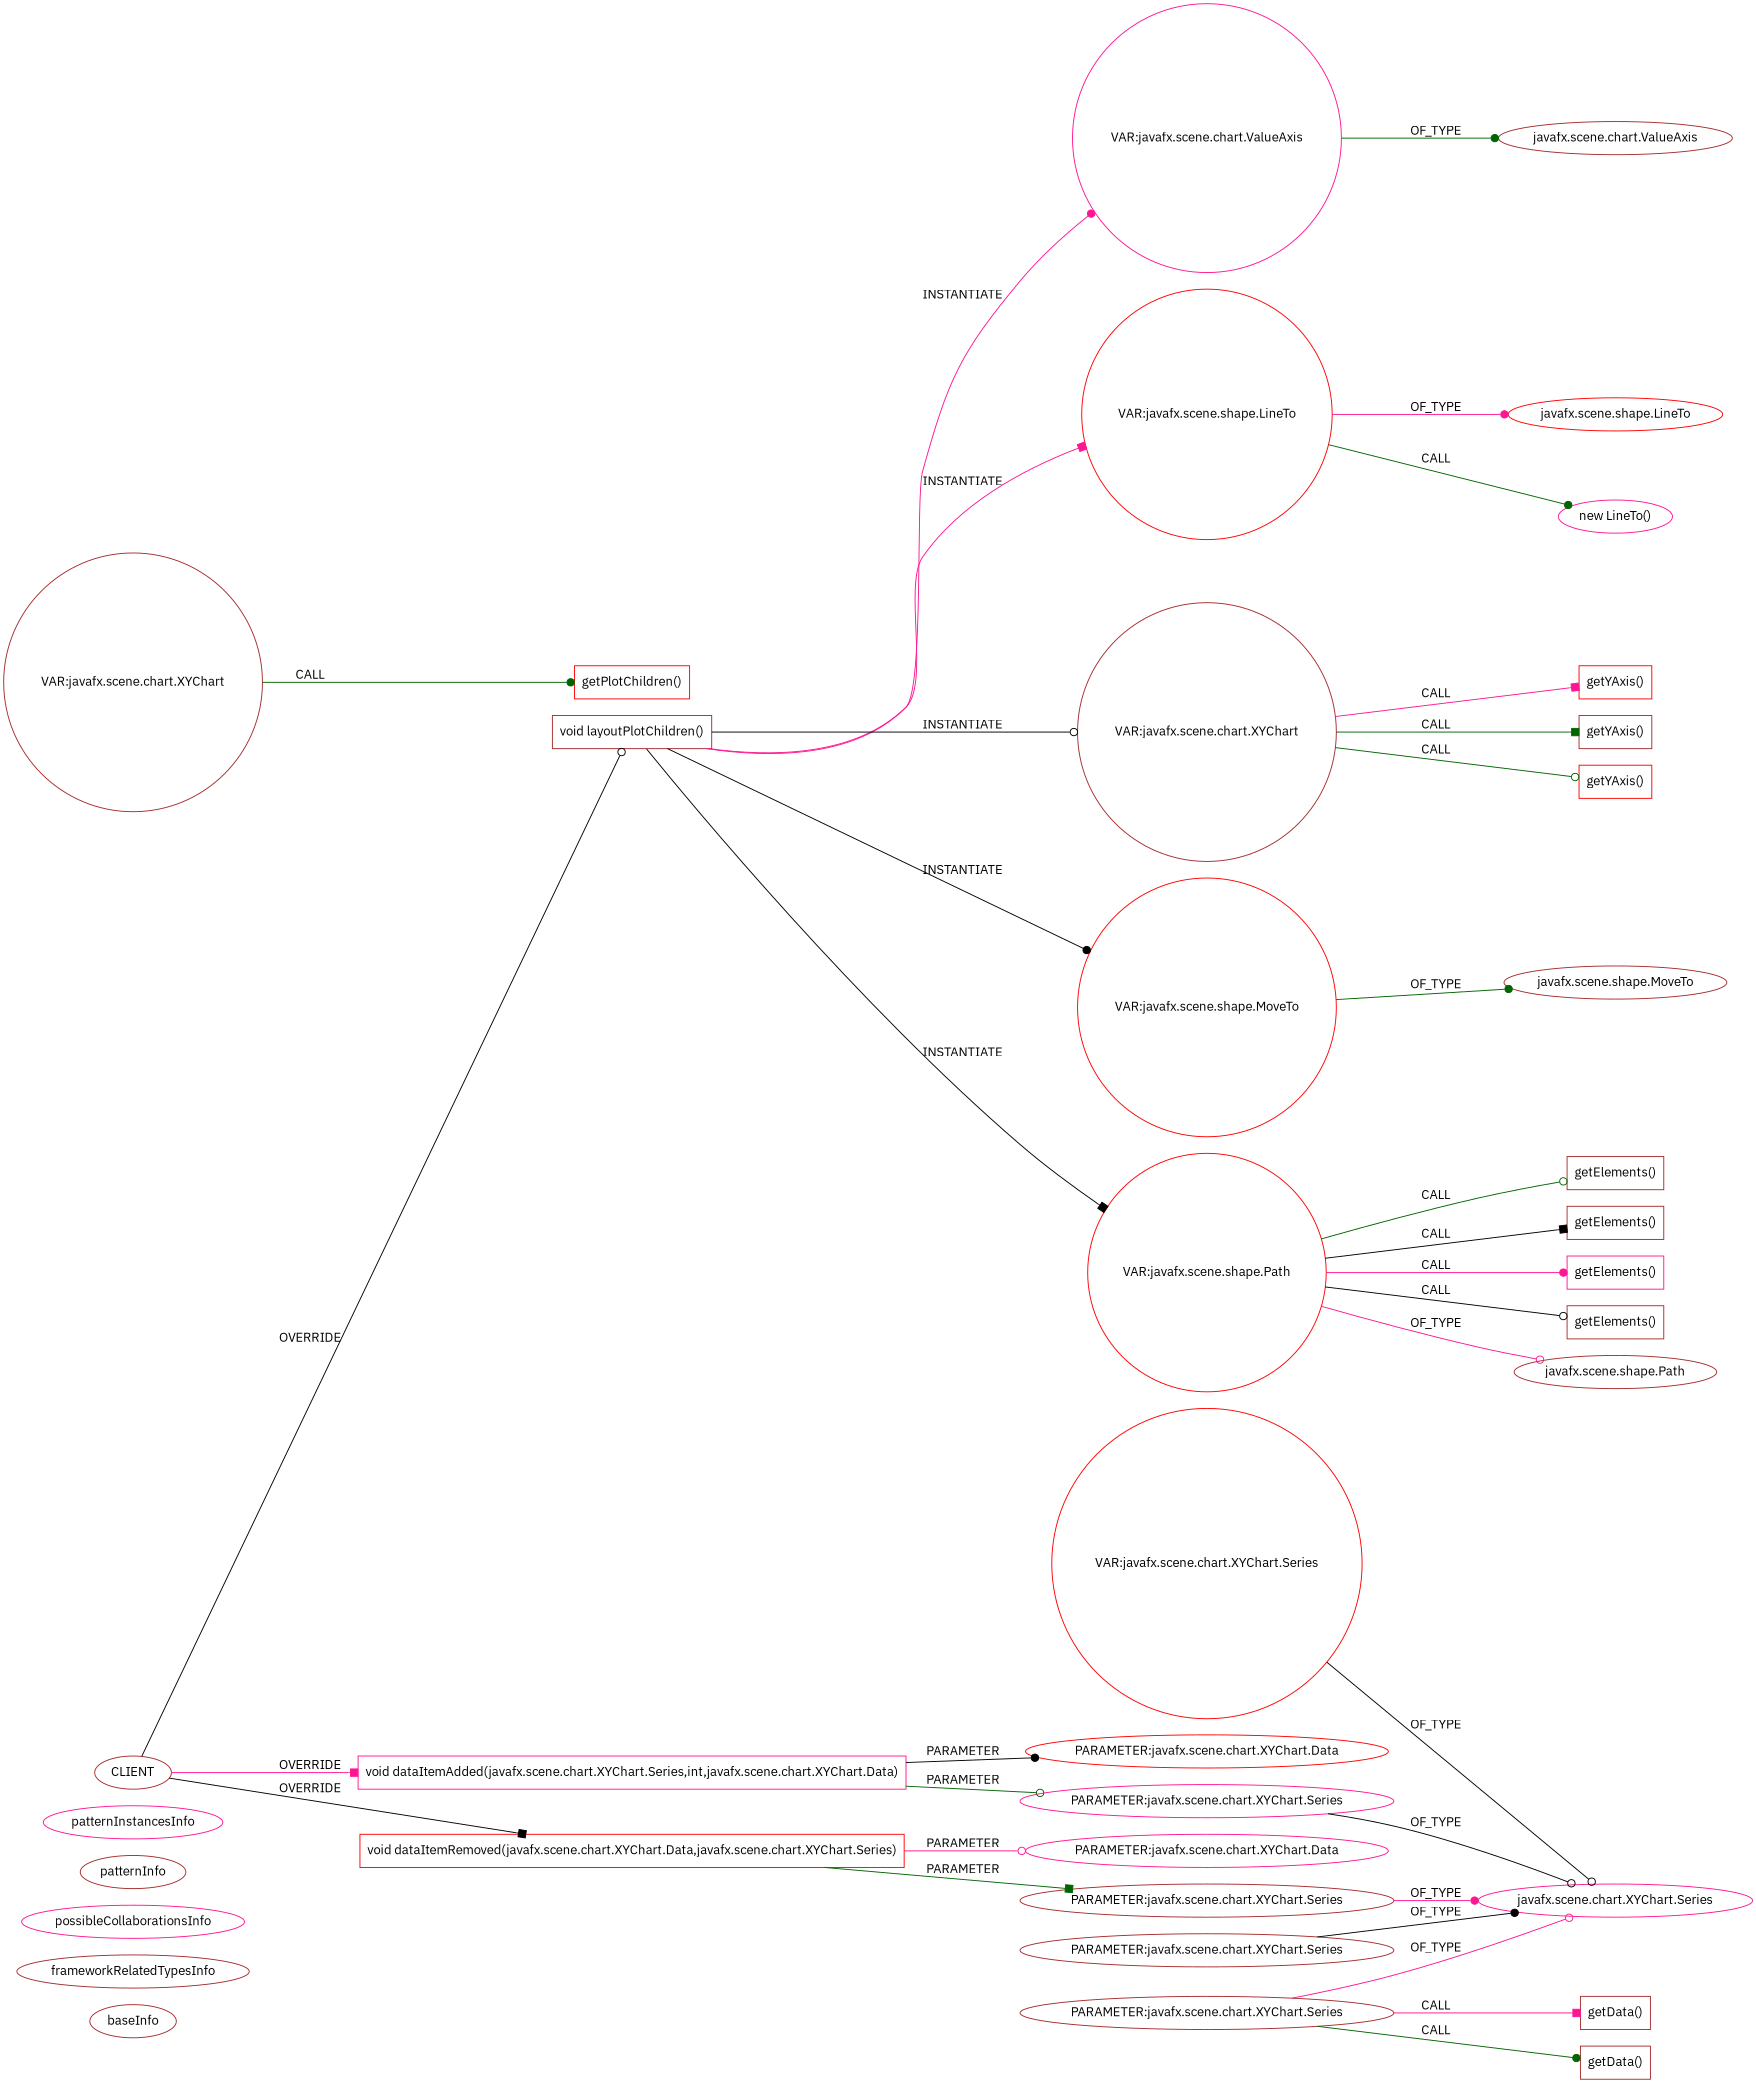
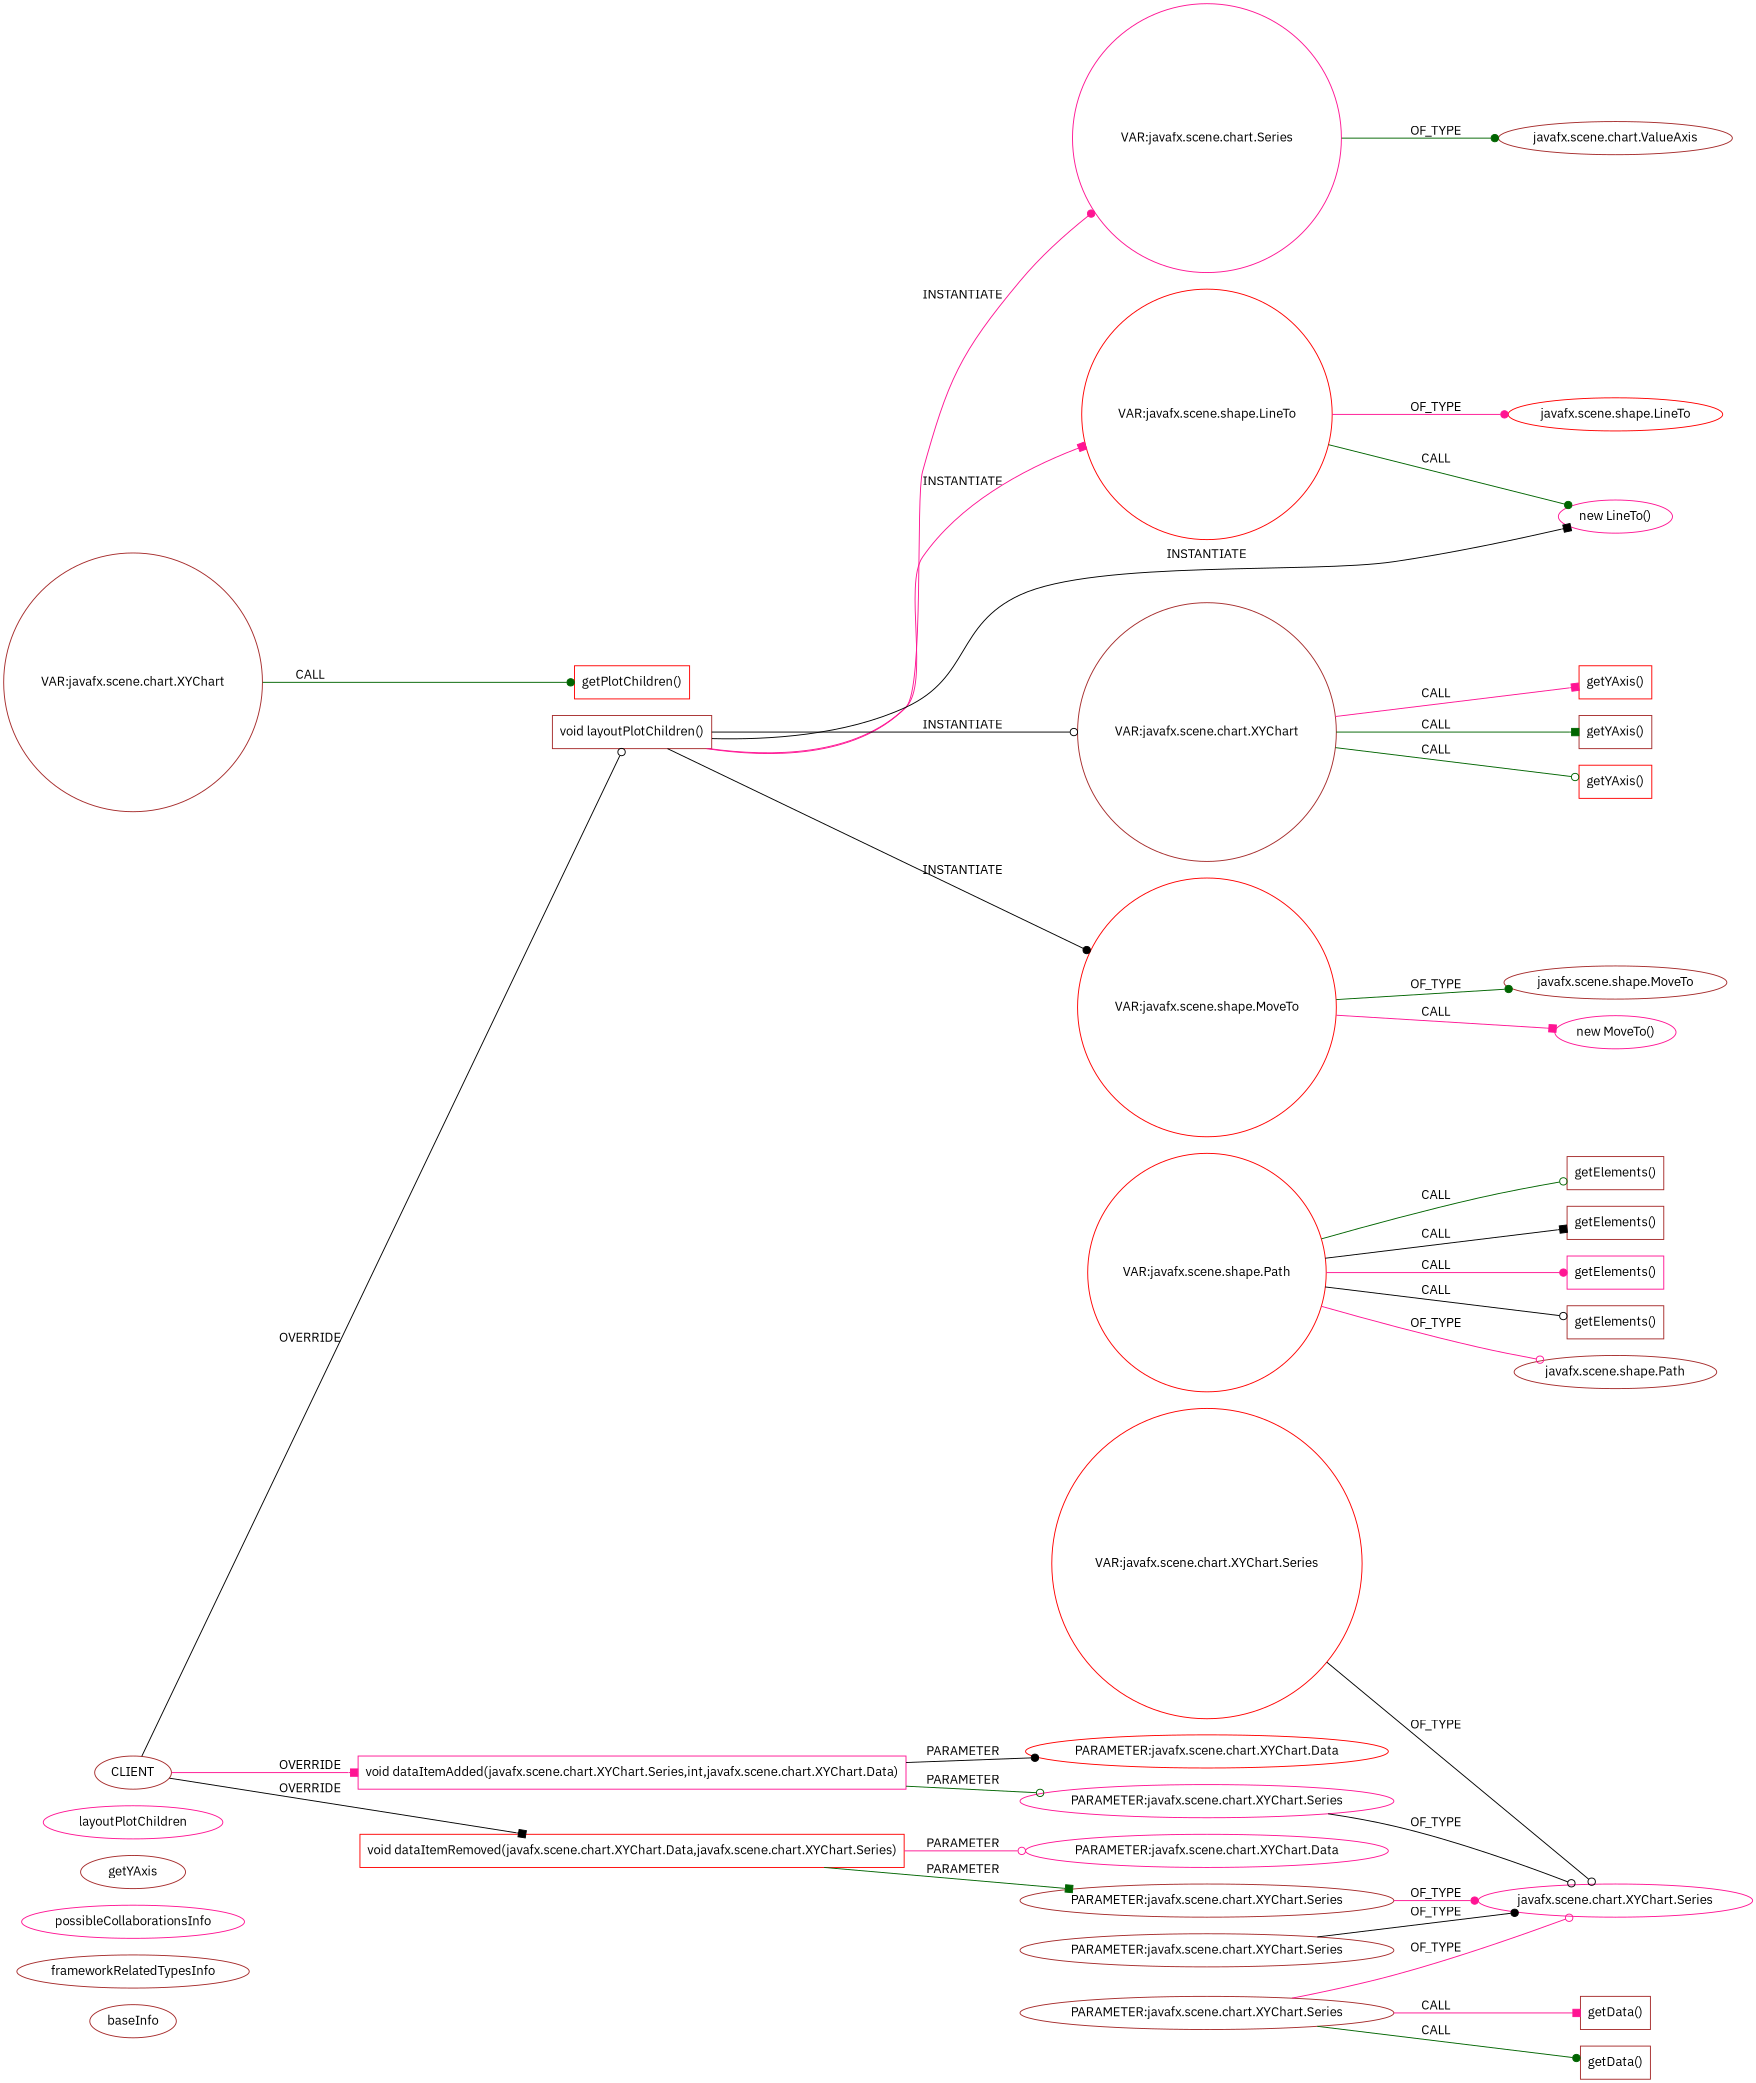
node "VAR:javafx.scene.chart.ValueAxis": label "VAR:javafx.scene.chart.ValueAxis" -> "VAR:javafx.scene.chart.Series"
edge "void layoutPlotChildren()" -> "VAR:javafx.scene.shape.Path": now "void layoutPlotChildren()" -> "new LineTo()"
node "new MoveTo()": added
node "patternInstancesInfo": label "patternInstancesInfo" -> "layoutPlotChildren"
node "patternInfo": label "patternInfo" -> "getYAxis"
